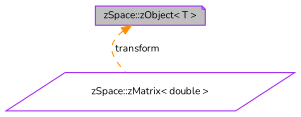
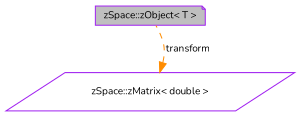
edge "zSpace::zMatrix< double >" -> "zSpace::zObject< T >": reversed
